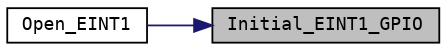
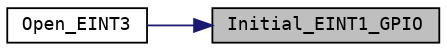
node "Open_EINT1": label "Open_EINT1" -> "Open_EINT3"
